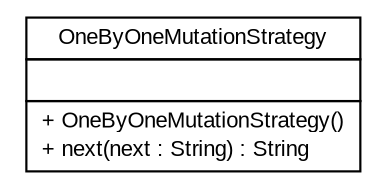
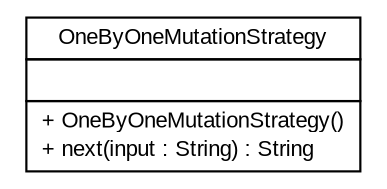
node "OneByOneMutationStrategy": text "+ next(next : String) : String" -> "+ next(input : String) : String"
